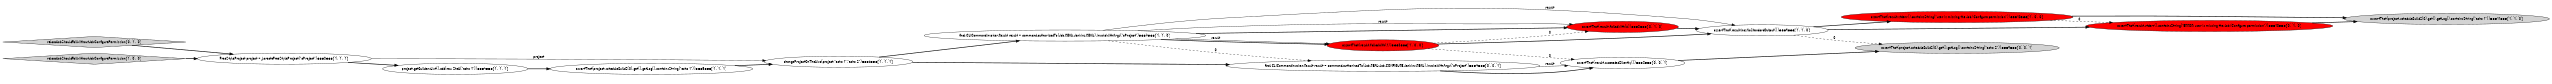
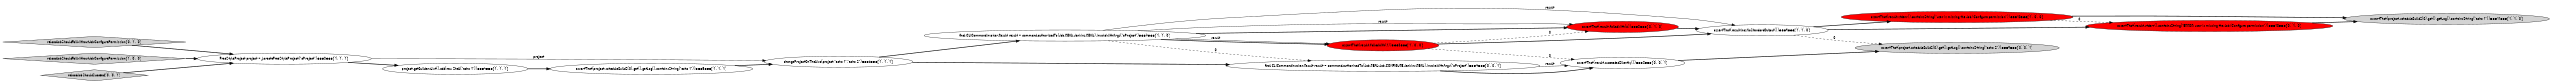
node "reloadJobShouldSucceed['0', '0', '1']": added
